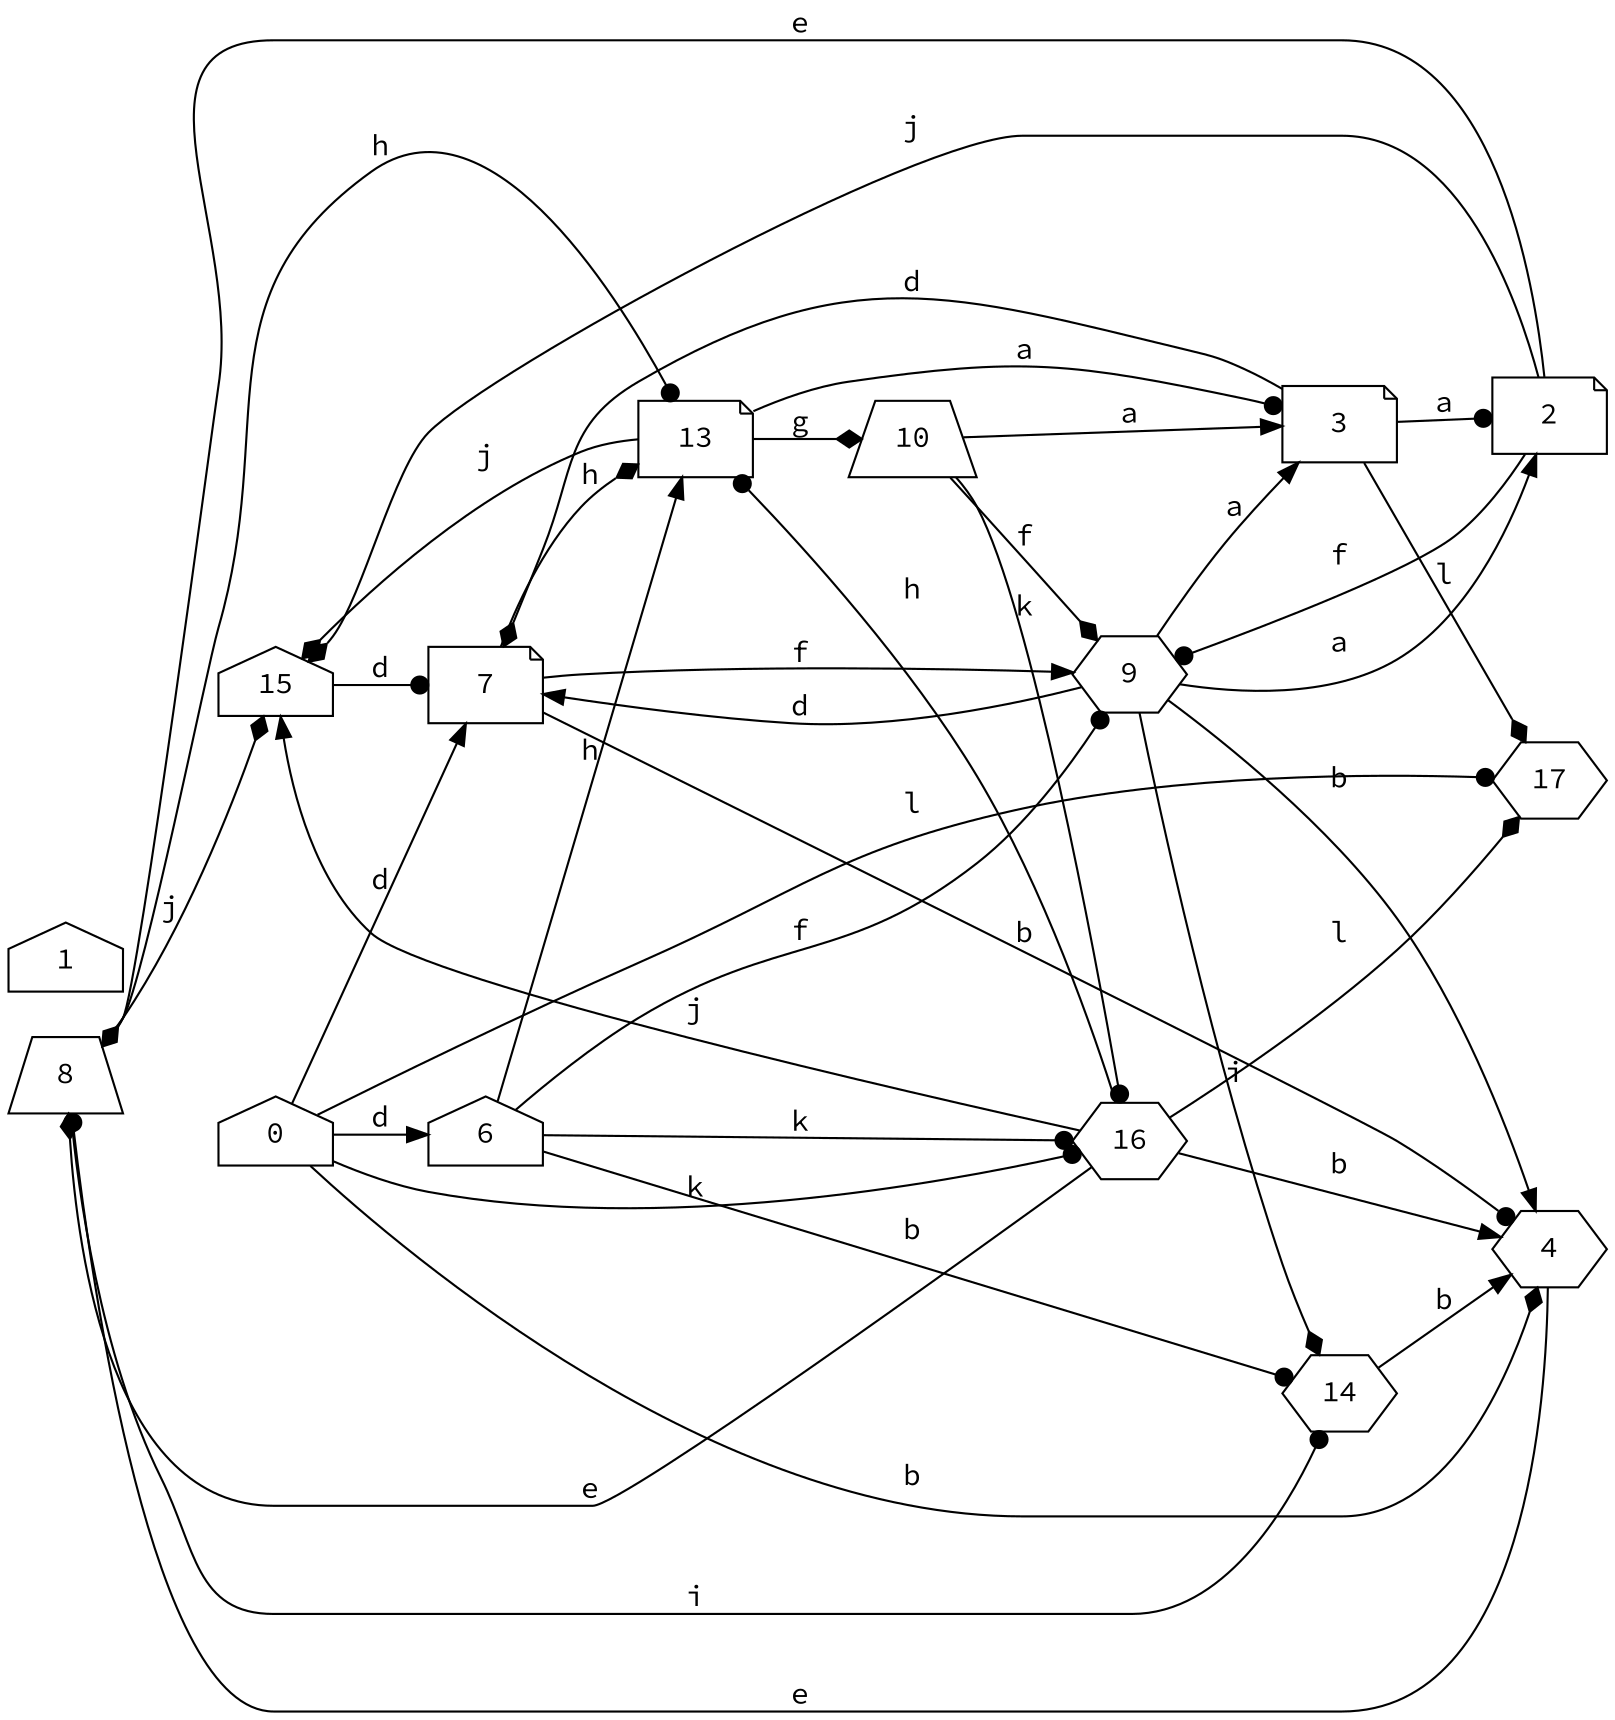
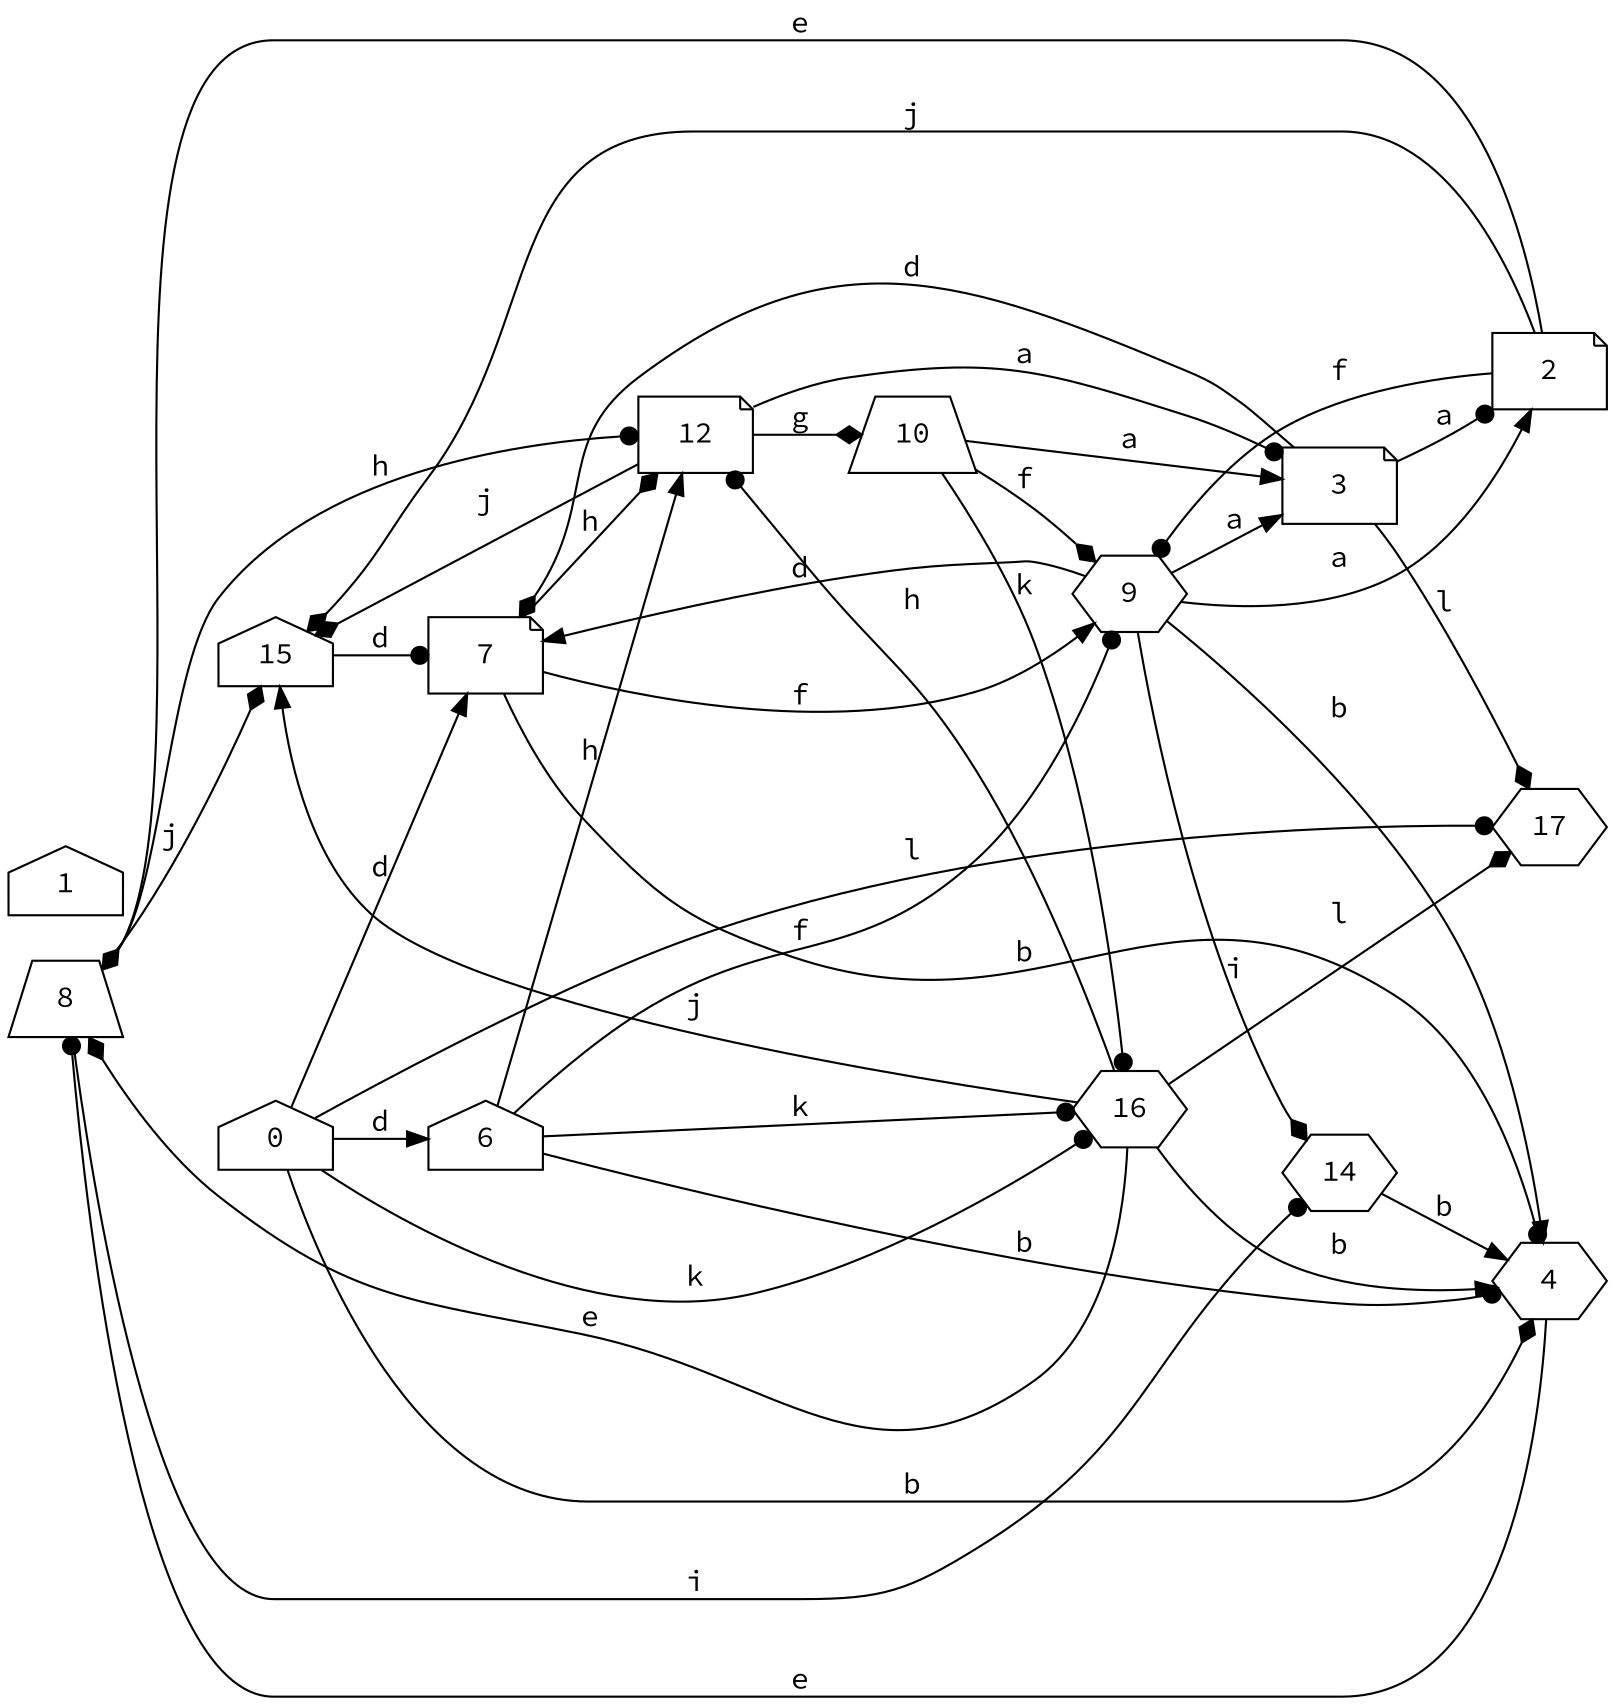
node "13": label "13" -> "12"
edge "6" -> "14": now "6" -> "4"
